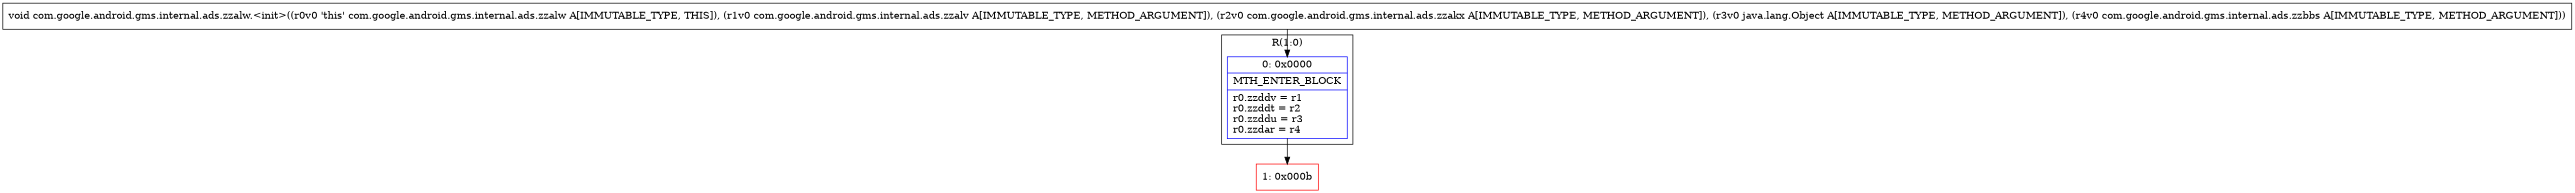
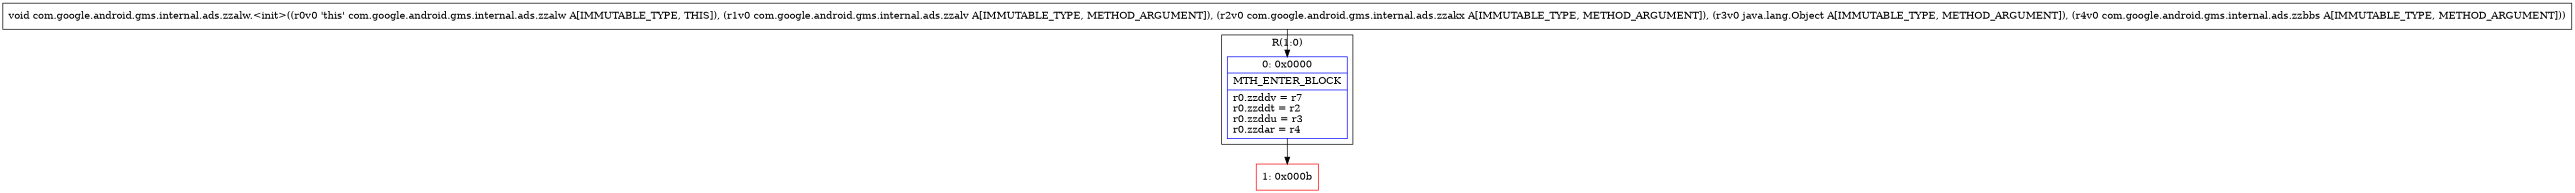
node "0: 0x0000": text "r0.zzddv = r1" -> "r0.zzddv = r7"
